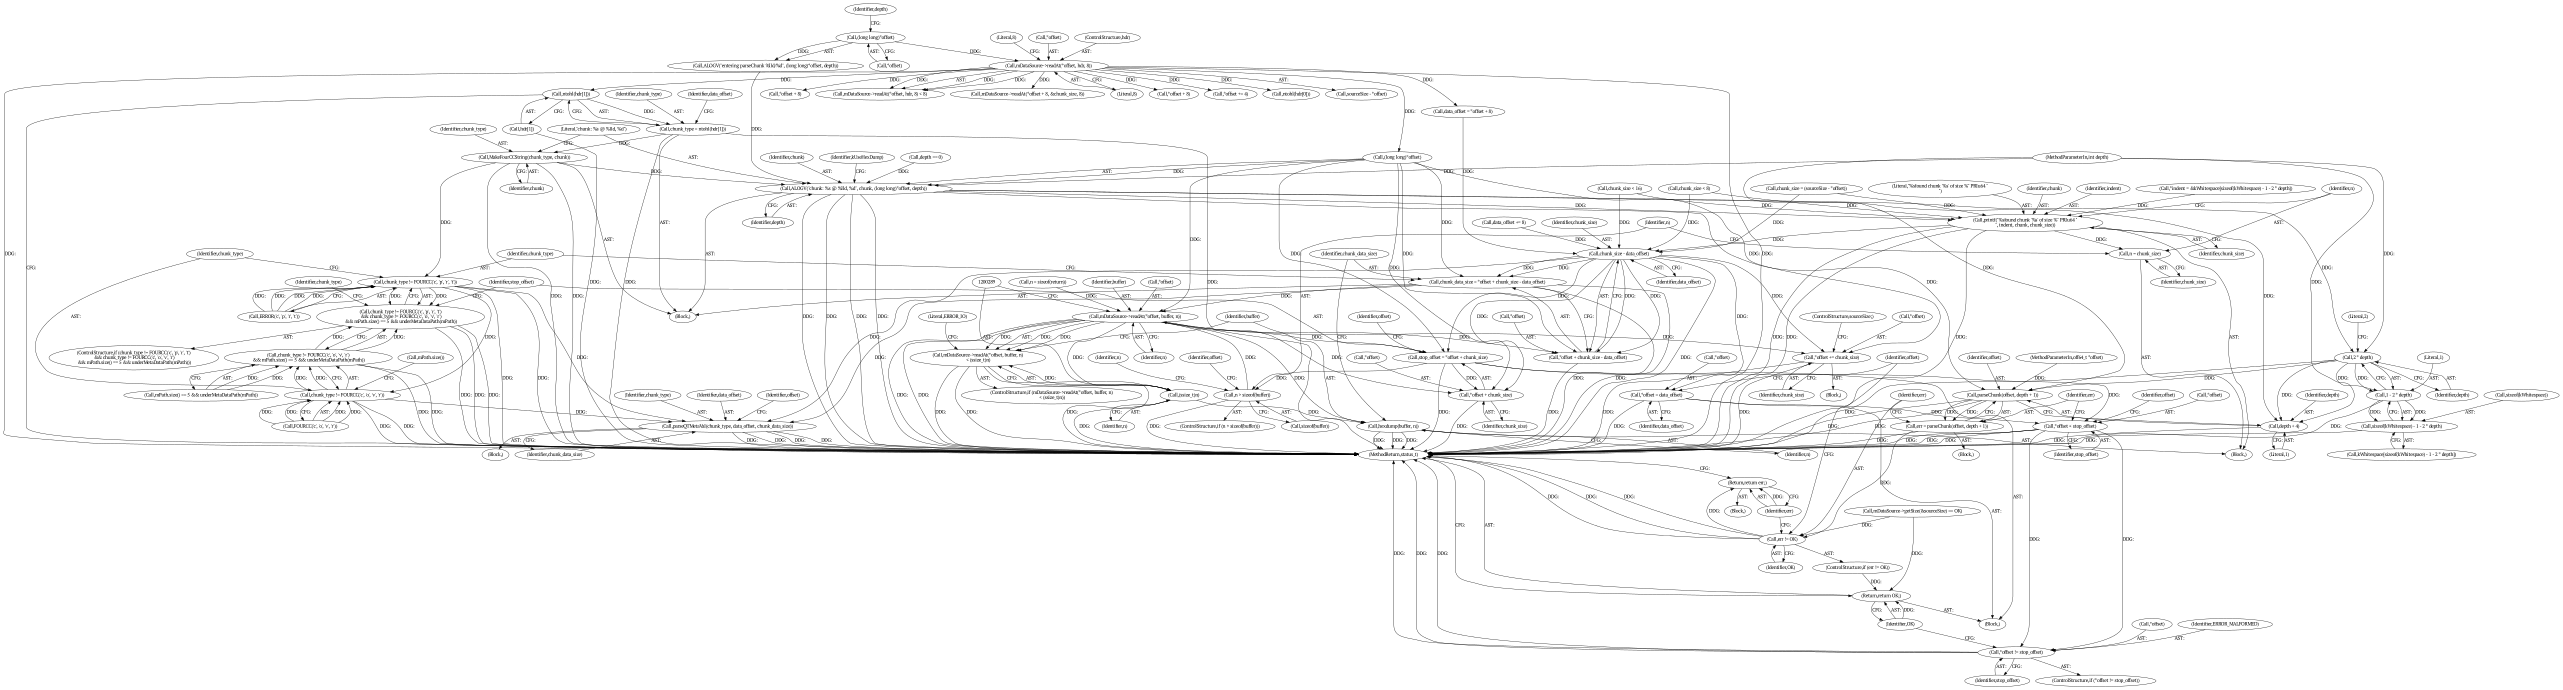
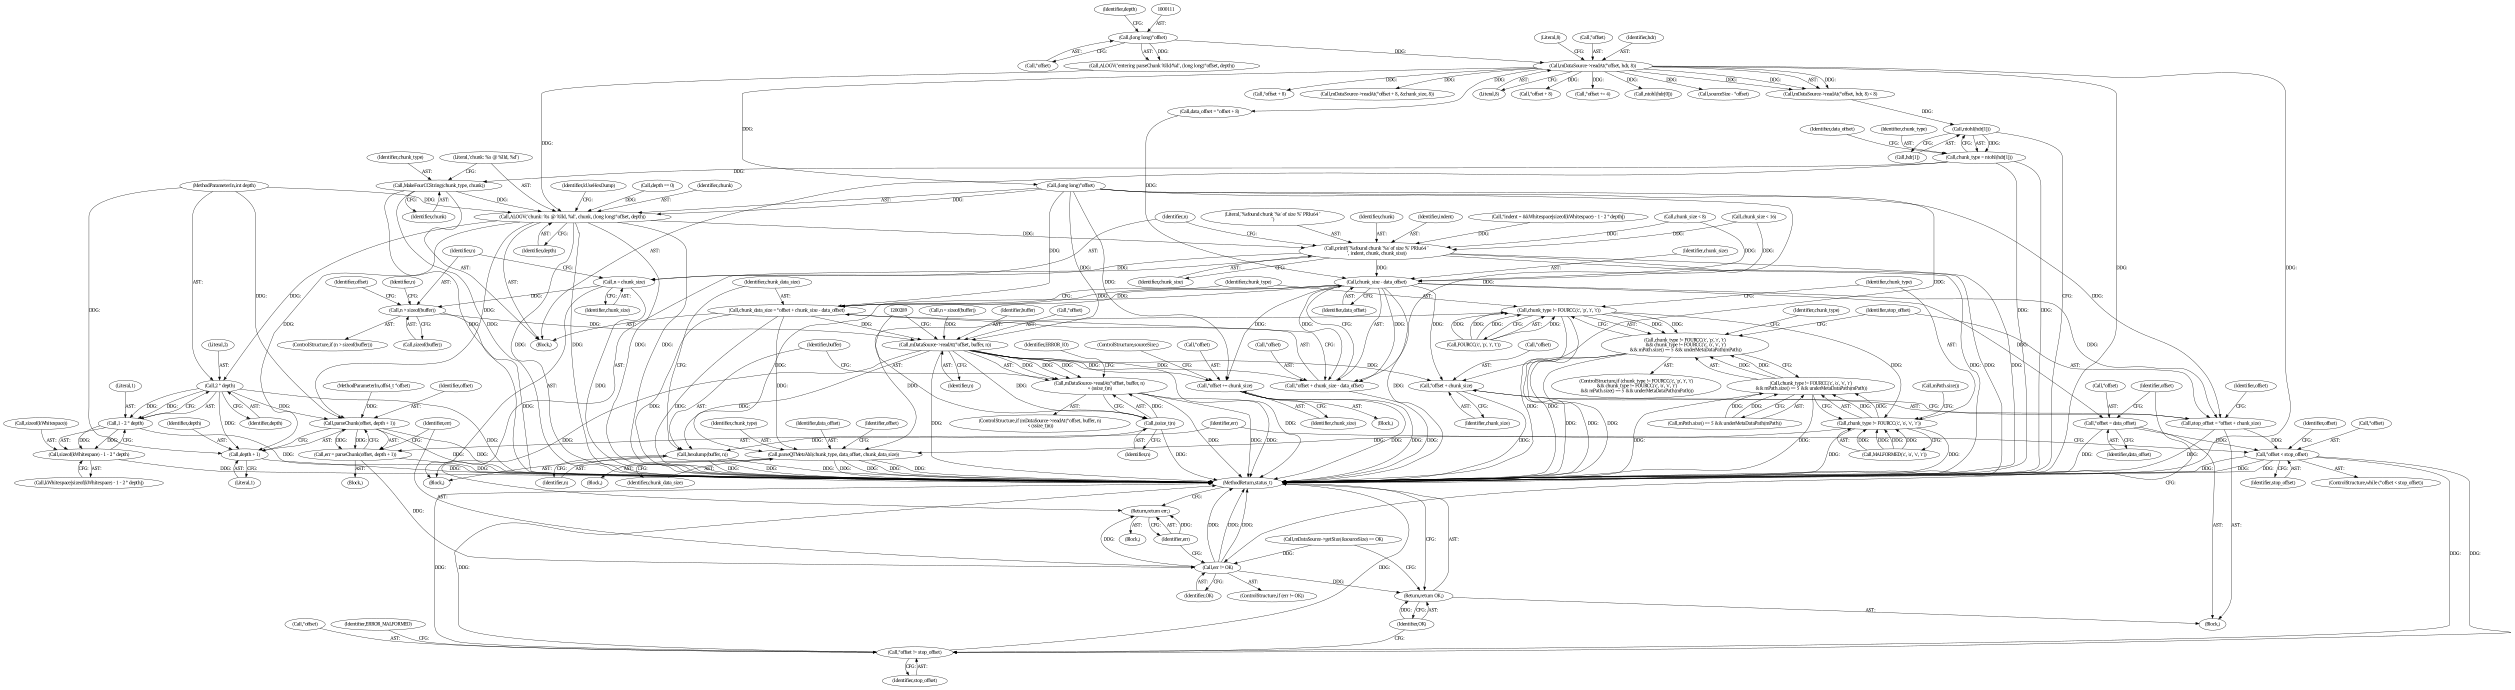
node "1000111": added
node "(ControlStructure,hdr)": label "(ControlStructure,hdr)" -> "(Identifier,hdr)"
edge "(Call,mDataSource->readAt(*offset, hdr, 8))" -> "(Call,ntohl(hdr[1]))": now "(Call,mDataSource->readAt(*offset, hdr, 8) < 8)" -> "(Call,ntohl(hdr[1]))"
edge "(Call,mDataSource->readAt(*offset, hdr, 8))" -> "(Call,sourceSize - *offset)": label "AST: " -> "DDG: "
node "(Call,chunk_size = (sourceSize - *offset))": removed
edge "(Call,MakeFourCCString(chunk_type, chunk))" -> "(Call,chunk_type != FOURCC('c', 'p', 'r', 't'))": removed, label "DDG:"
node "(Call,data_offset += 8)": removed
edge "(MethodParameterIn,int depth)" -> "(Call,2 * depth)": label "DDG: " -> "AST: "
node "(Call,n = sizeof(return))": label "(Call,n = sizeof(return))" -> "(Call,n = sizeof(buffer))"
node "(Call,ERROR('c', 'p', 'r', 't'))": label "(Call,ERROR('c', 'p', 'r', 't'))" -> "(Call,FOURCC('c', 'p', 'r', 't'))"
node "(Literal,ERROR_IO)": label "(Literal,ERROR_IO)" -> "(Identifier,ERROR_IO)"
edge "(Literal,2)" -> "(Call,2 * depth)": label "CFG: " -> "AST: "
edge "(Call,mDataSource->readAt(*offset, buffer, n))" -> "(Call,stop_offset = *offset + chunk_size)": now "(Call,mDataSource->readAt(*offset, buffer, n))" -> "(Return,return err;)"
edge "(Call,stop_offset = *offset + chunk_size)" -> "(Call,n > sizeof(buffer))": now "(Call,n = chunk_size)" -> "(Call,n > sizeof(buffer))"
edge "(Call,stop_offset = *offset + chunk_size)" -> "(Call,*offset + chunk_size)": label "DDG: " -> "CFG: "
node "(Call,FOURCC('c', 'o', 'v', 'r'))": label "(Call,FOURCC('c', 'o', 'v', 'r'))" -> "(Call,MALFORMED('c', 'o', 'v', 'r'))"
node "(Call,depth + 4)": label "(Call,depth + 4)" -> "(Call,depth + 1)"
edge "(Call,hdr[1])" -> "(MethodReturn,status_t)": now "(Call,n = chunk_size)" -> "(MethodReturn,status_t)"
node "(ControlStructure,while (*offset < stop_offset))": added
edge "(Call,mDataSource->getSize(&sourceSize) == OK)" -> "(Return,return OK;)": label "DDG: " -> "CFG: "
edge "(ControlStructure,if (err != OK))" -> "(Return,return OK;)": now "(Call,err != OK)" -> "(Return,return OK;)"
edge "(Identifier,ERROR_MALFORMED)" -> "(Call,*offset != stop_offset)": label "AST: " -> "CFG: "
node "(ControlStructure,if (*offset != stop_offset))": removed
